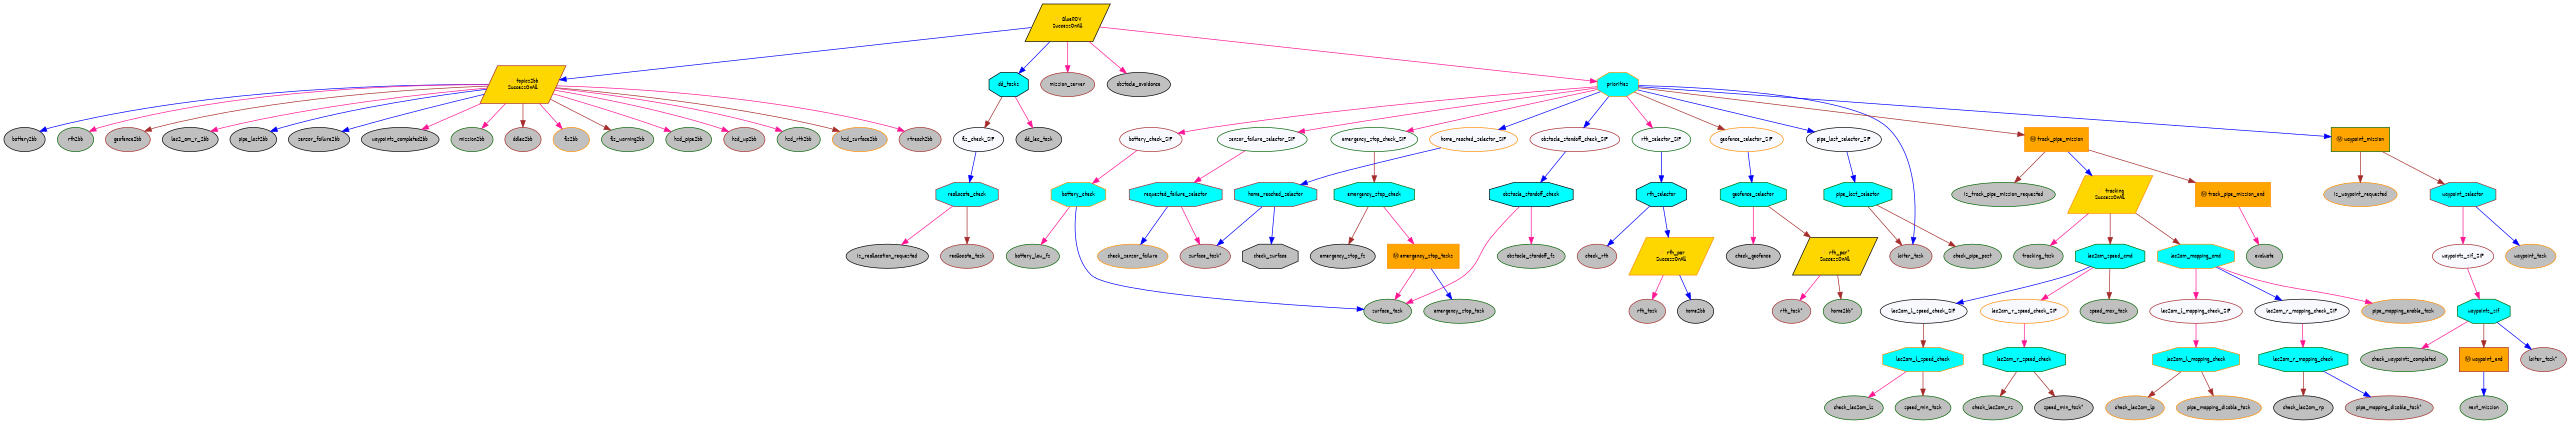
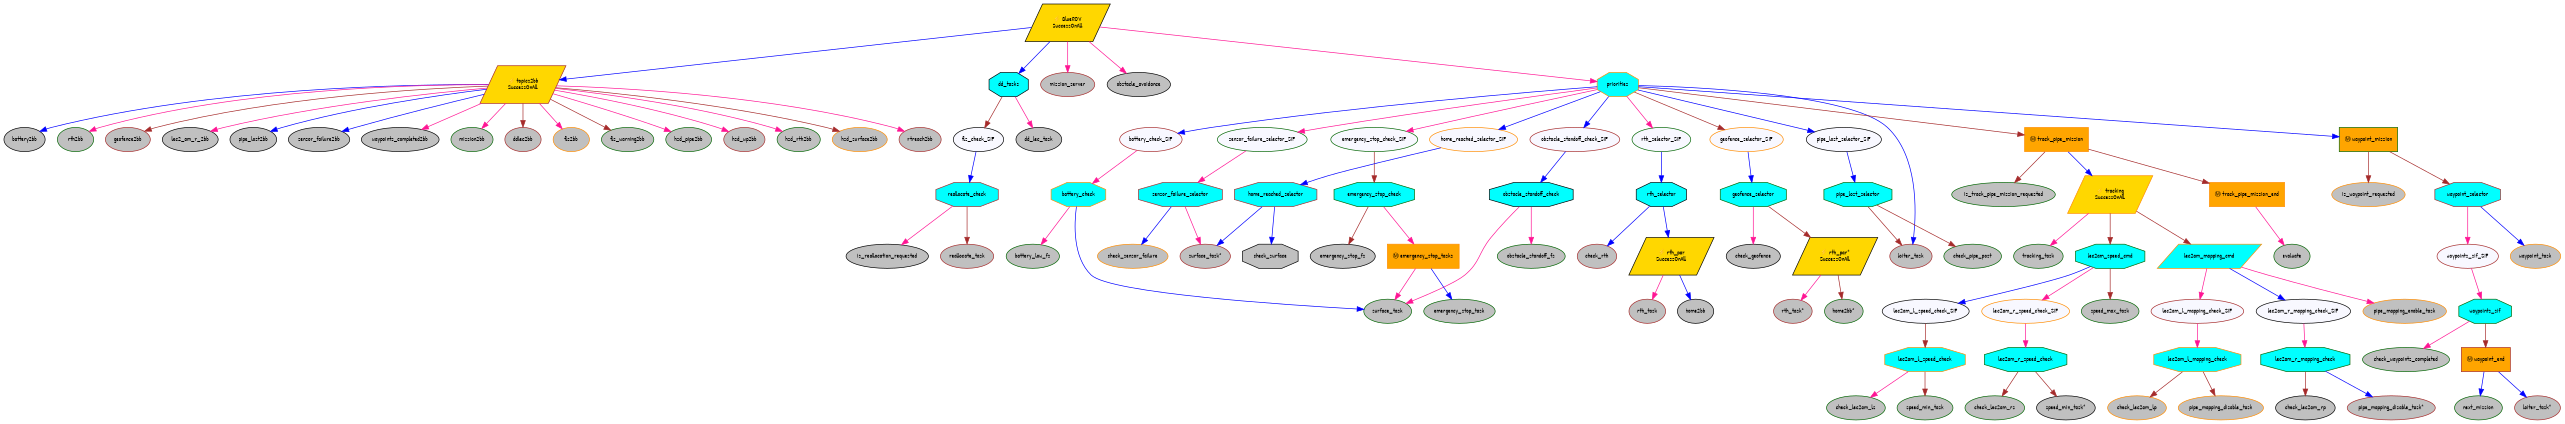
edge "priorities" -> "battery_check_SIF": color deeppink -> blue
node "requested_failure_selector": label "requested_failure_selector" -> "sensor_failure_selector"
node "⚡ rth_par SuccessOnAll": color darkorange -> black
node "lec2am_mapping_cmd": shape octagon -> parallelogram
edge "waypoints_sif" -> "loiter_task*": now "Ⓜ waypoint_end" -> "loiter_task*"
